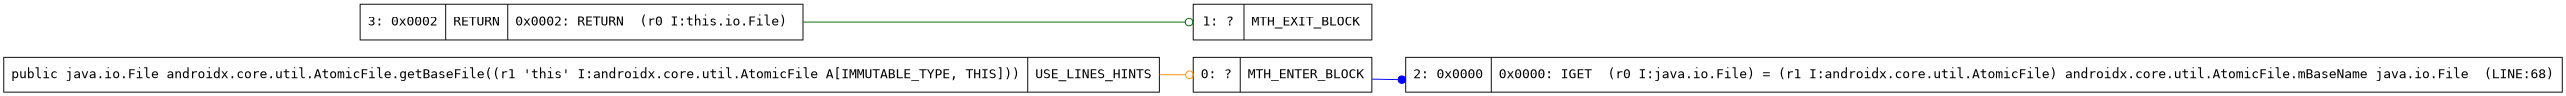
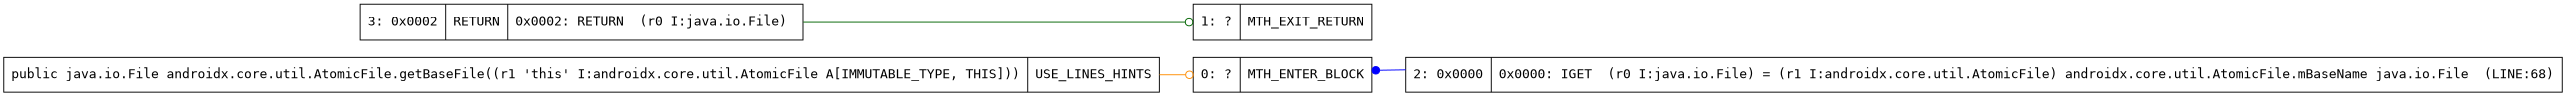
node "3: 0x0002": text "0x0002: RETURN  (r0 I:this.io.File)" -> "0x0002: RETURN  (r0 I:java.io.File)"
node "1: ?": text "MTH_EXIT_BLOCK" -> "MTH_EXIT_RETURN"
edge "0: ?" -> "2: 0x0000": reversed
